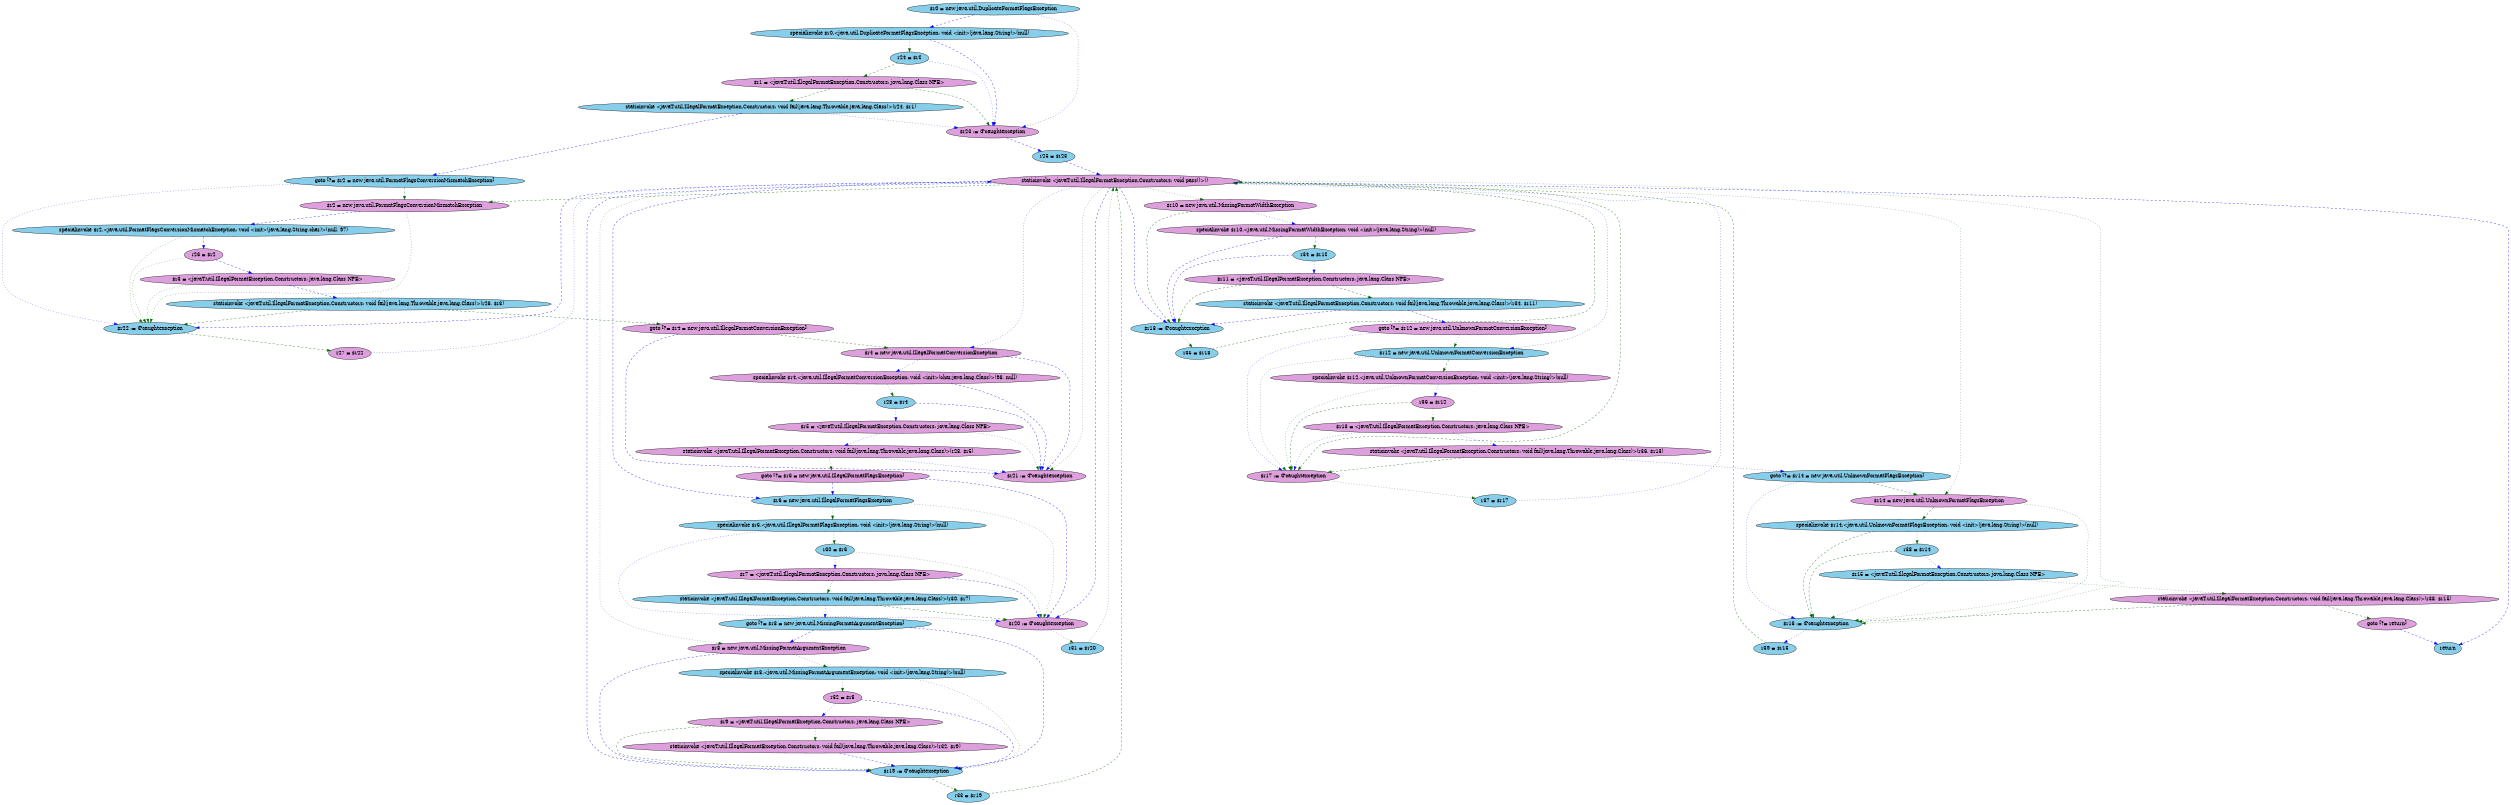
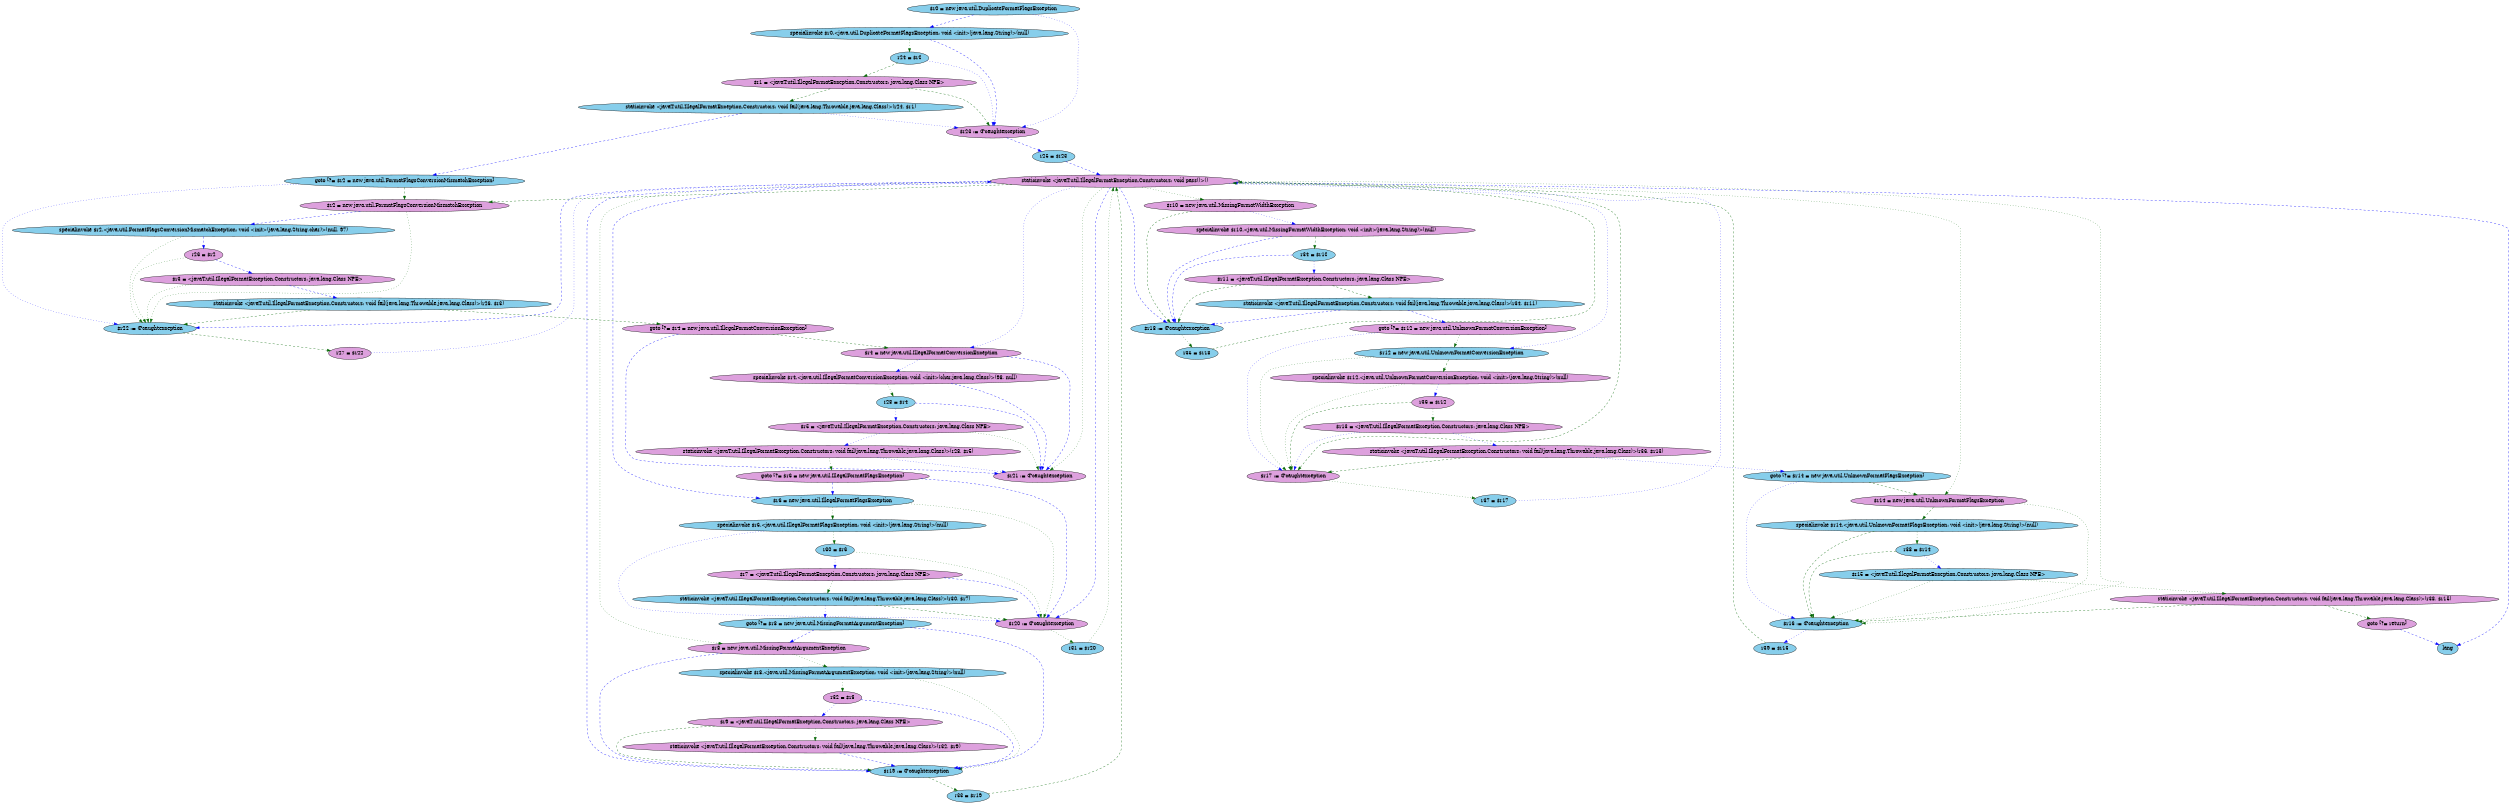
node "return": label "return" -> "lang"
